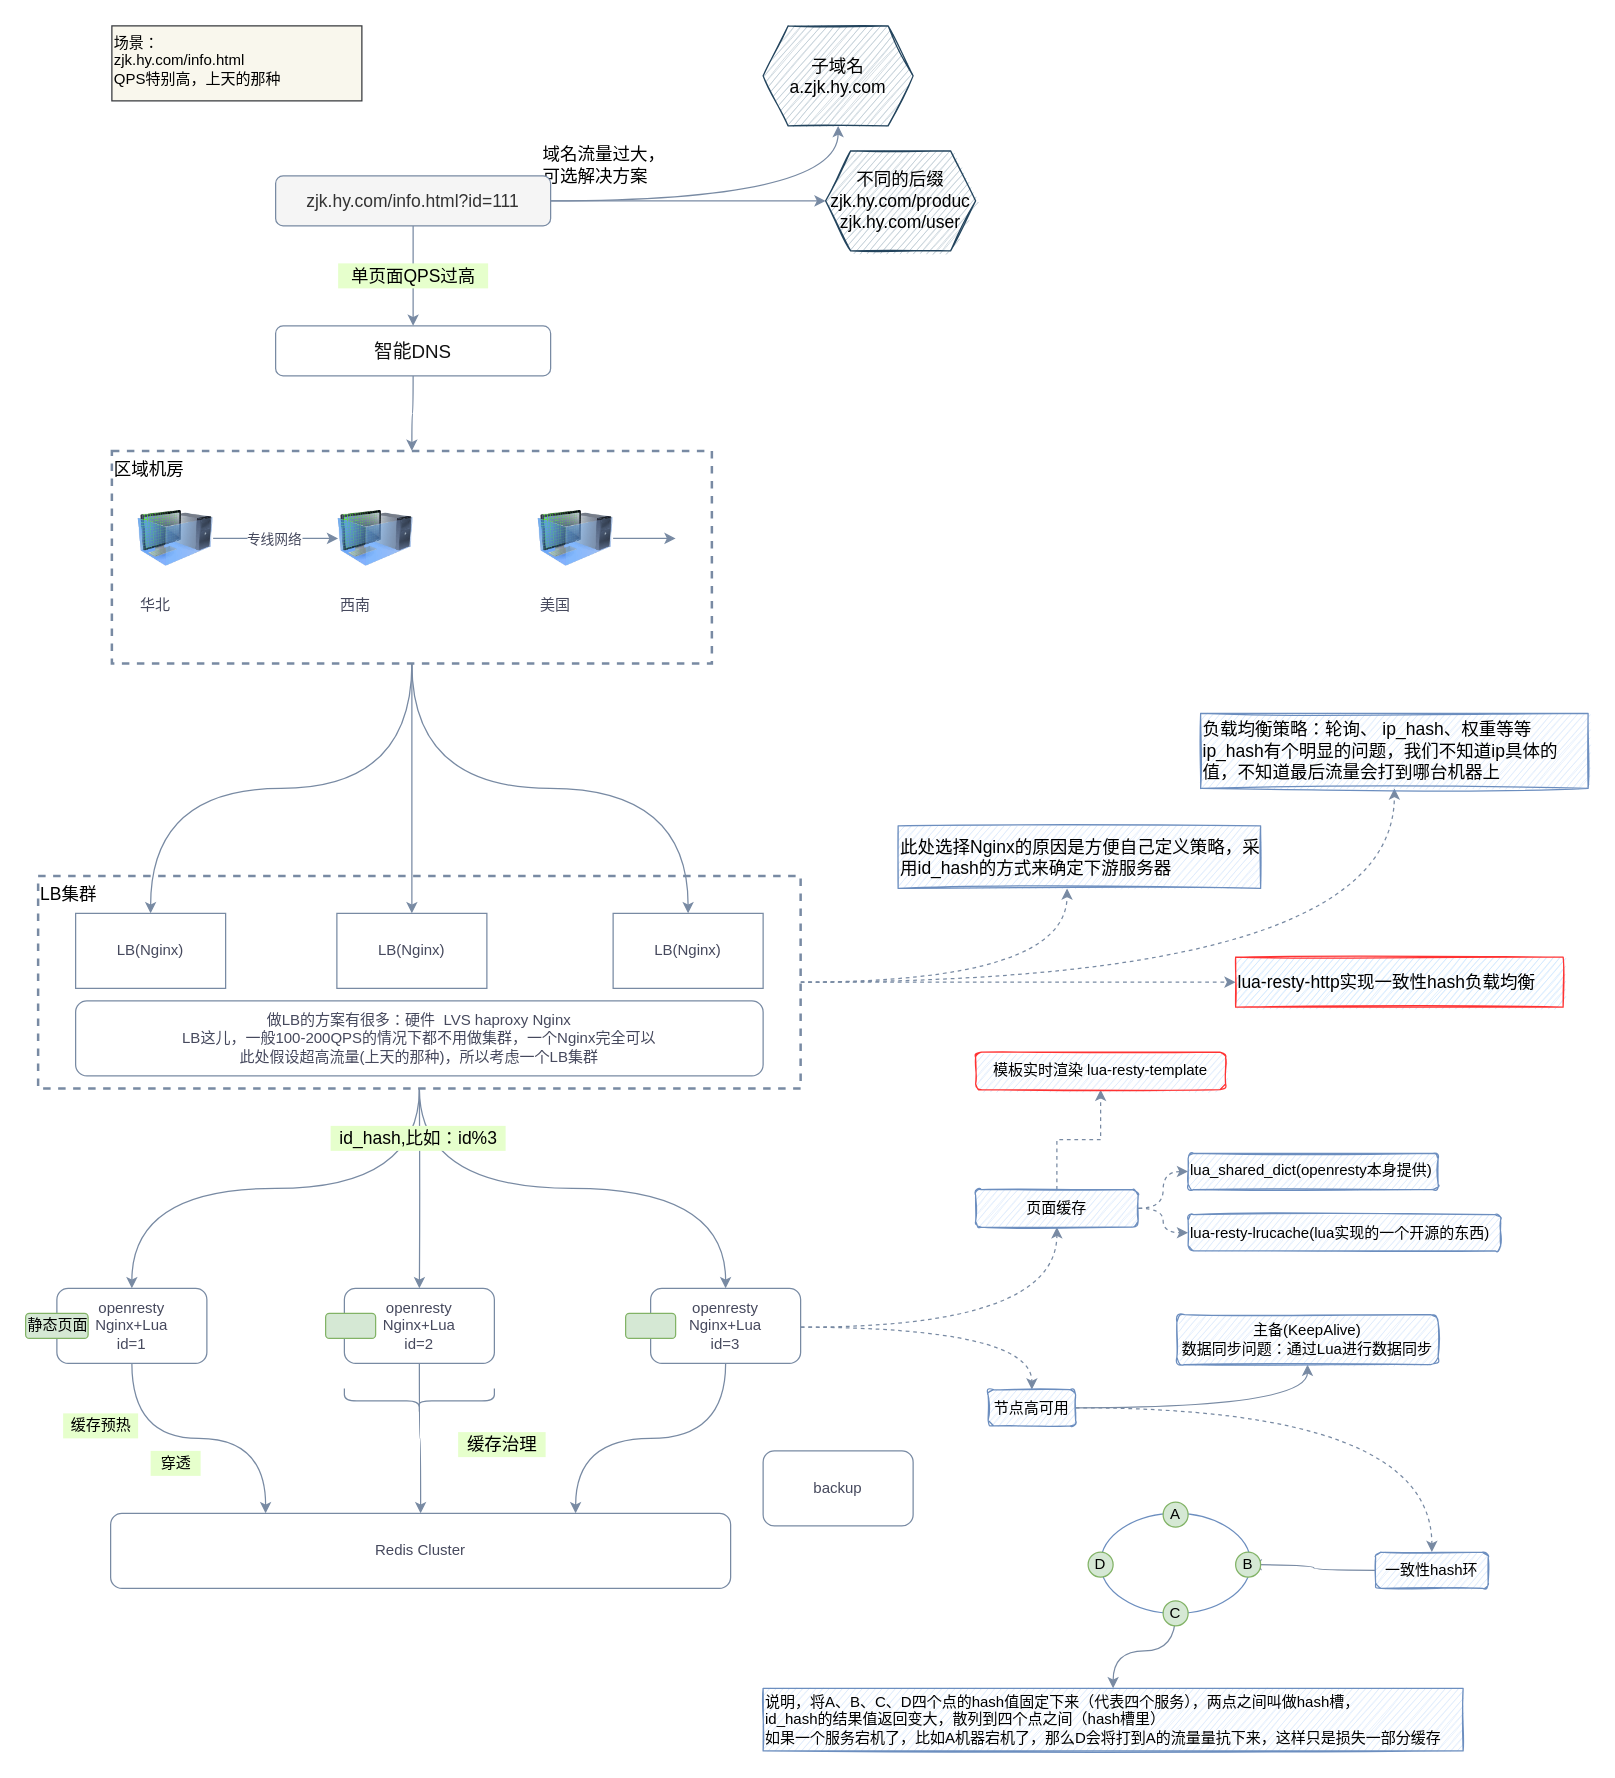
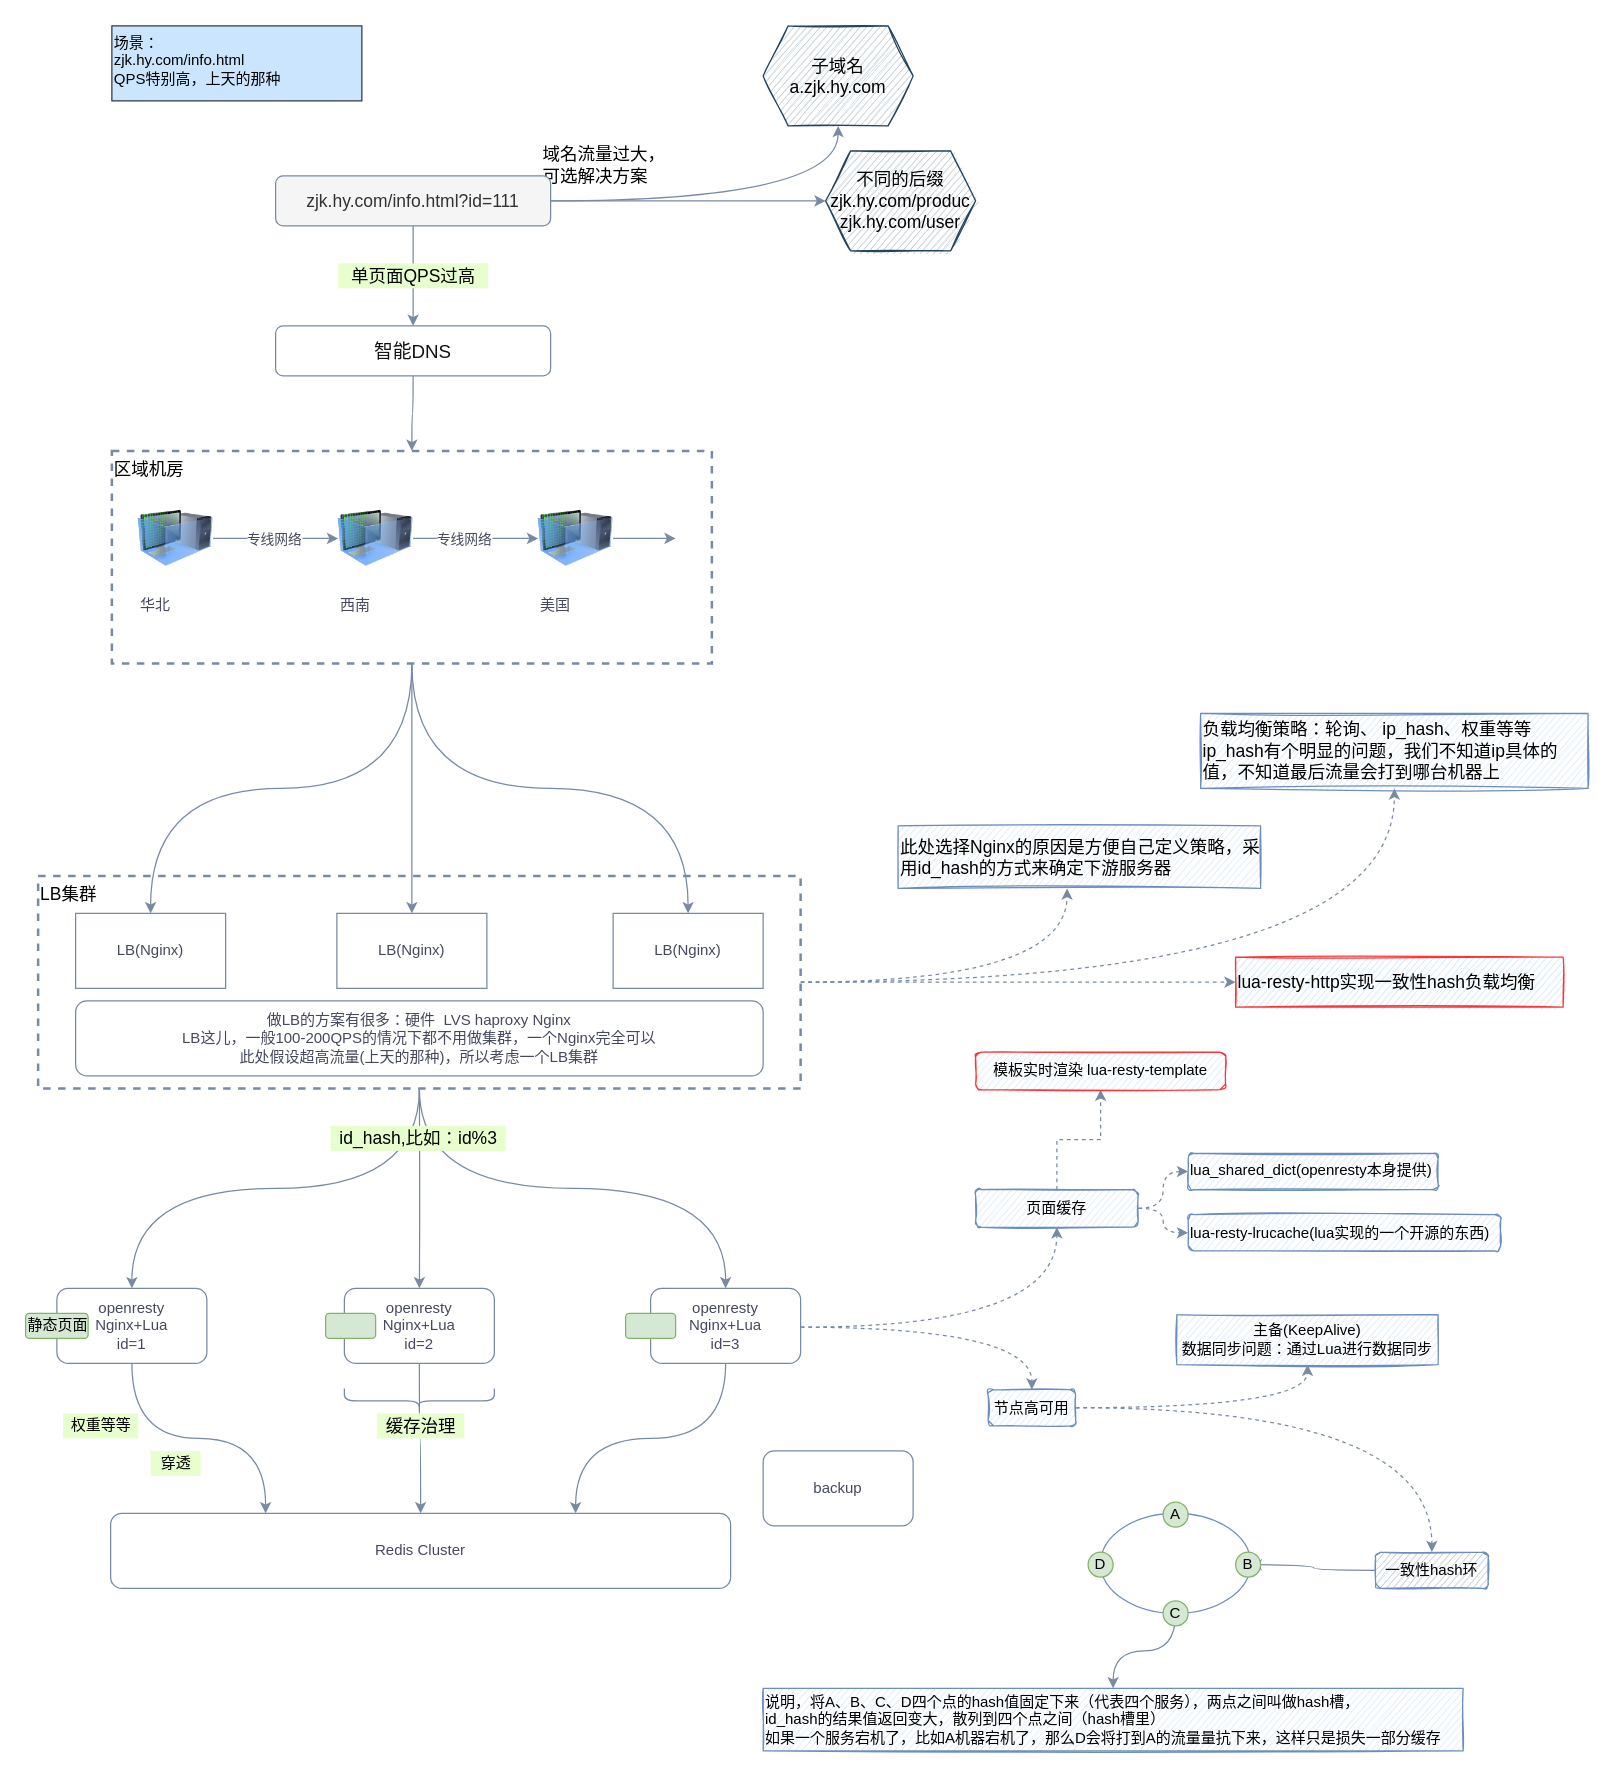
node "场景： zjk.hy.com/info.html QPS特别高，上天的那种": fillcolor #f9f7ed -> #cce5ff
edge "西南" -> "美国": added, label "专线网络"
node "主备(KeepAlive) 数据同步问题：通过Lua进行数据同步": shape rounded rectangle -> rectangle
edge "节点高可用" -> "主备(KeepAlive) 数据同步问题：通过Lua进行数据同步": style solid -> dashed
node "缓存预热": label "缓存预热" -> "权重等等"
node "缓存治理": moved (502, 1444) -> (421, 1426)
node "一致性hash环": fillcolor #dae8fc -> #bac8d3
